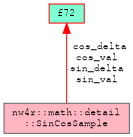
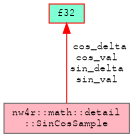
node "f72": label "f72" -> "f32"
